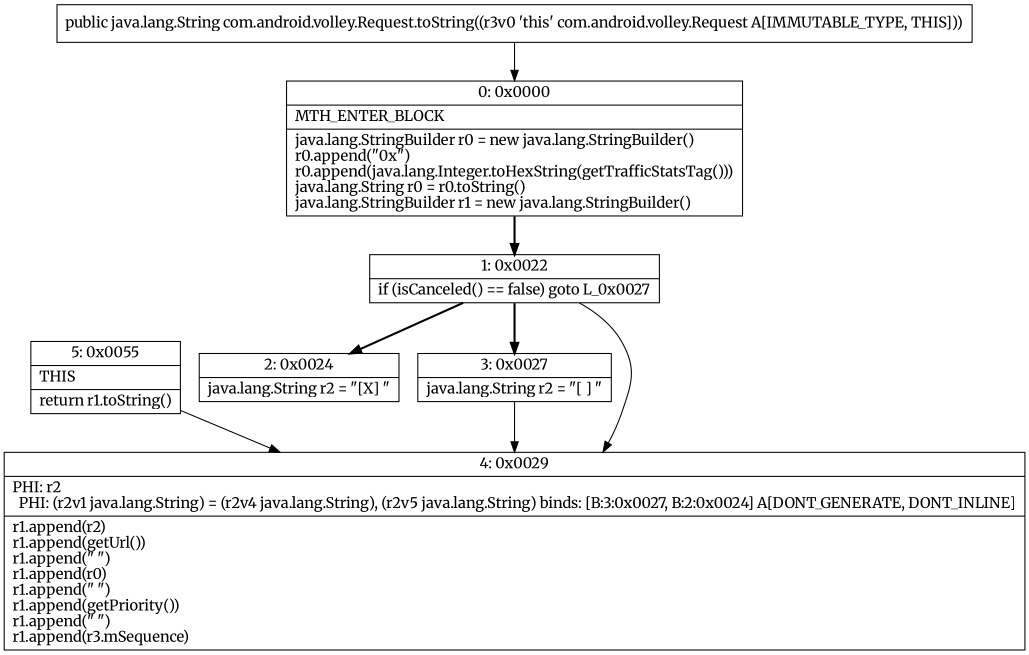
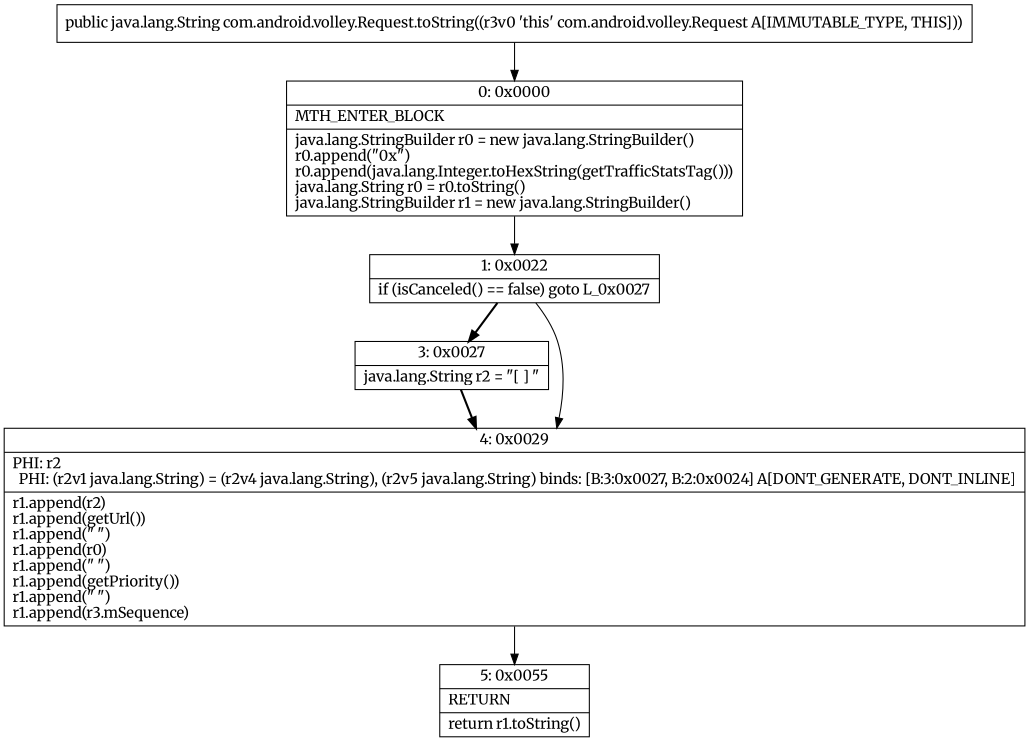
edge "0: 0x0000" -> "1: 0x0022": style bold -> solid
node "5: 0x0055": text "THIS" -> "RETURN"
node "2: 0x0024": removed
edge "3: 0x0027" -> "4: 0x0029": style solid -> bold
edge "5: 0x0055" -> "4: 0x0029": reversed
